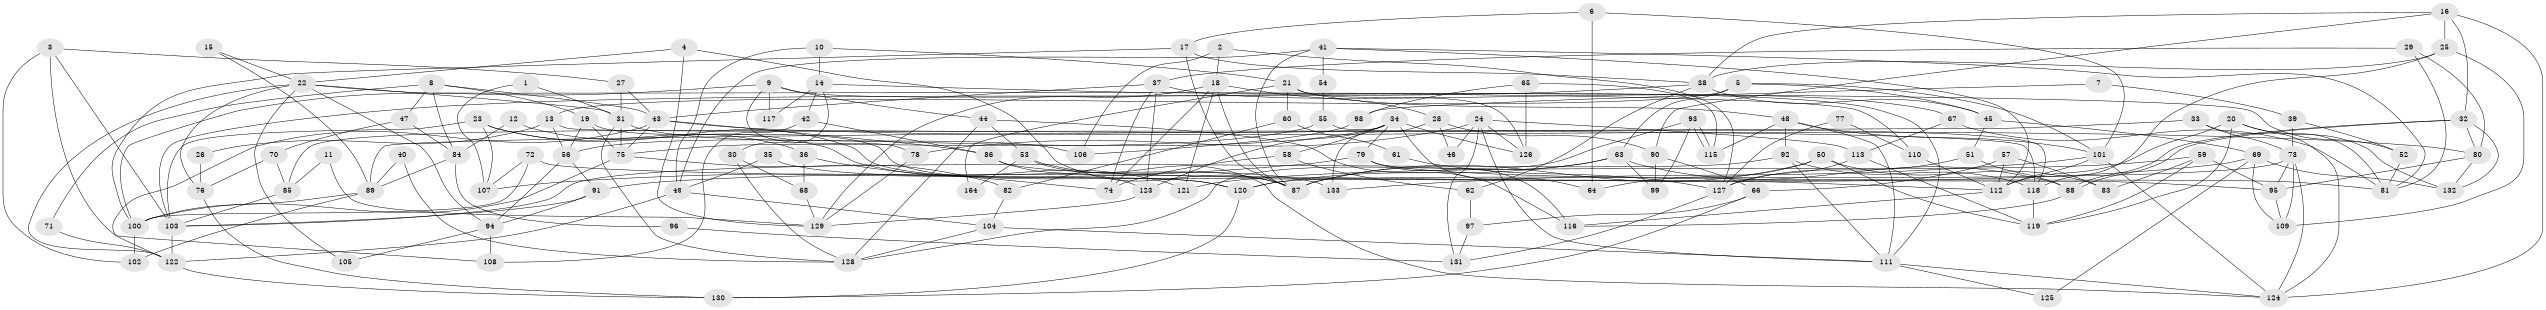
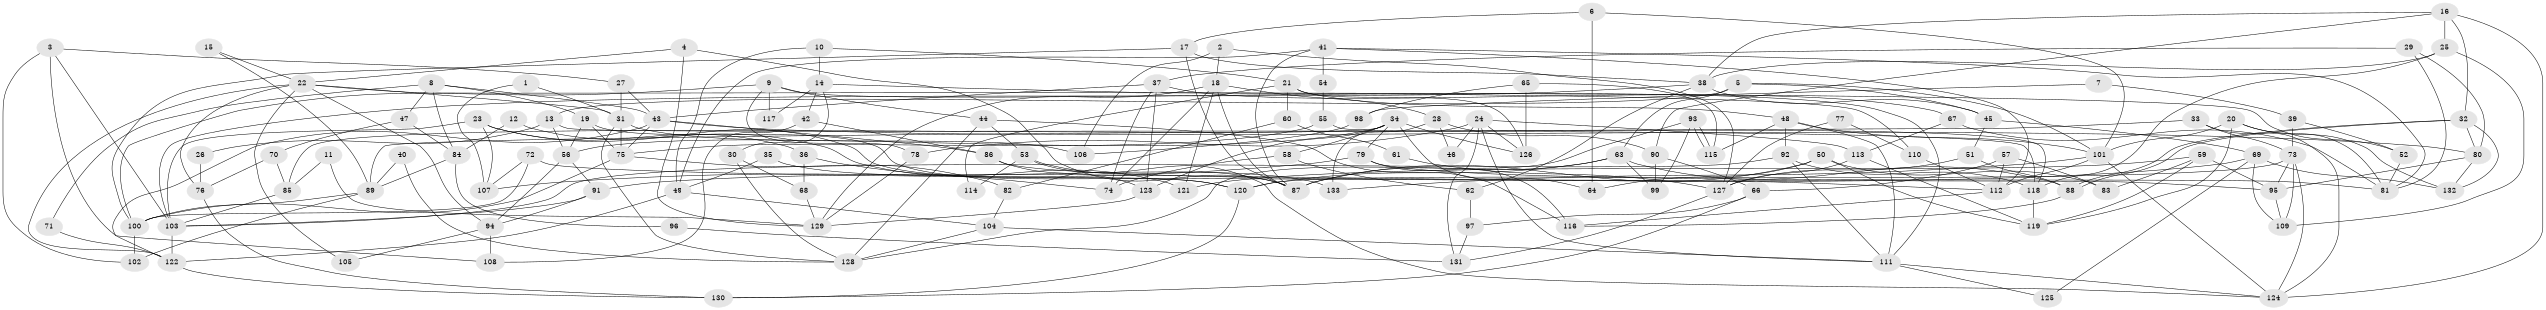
edge "20" -- "112": now "20" -- "101"
node "164": label "164" -> "114"
